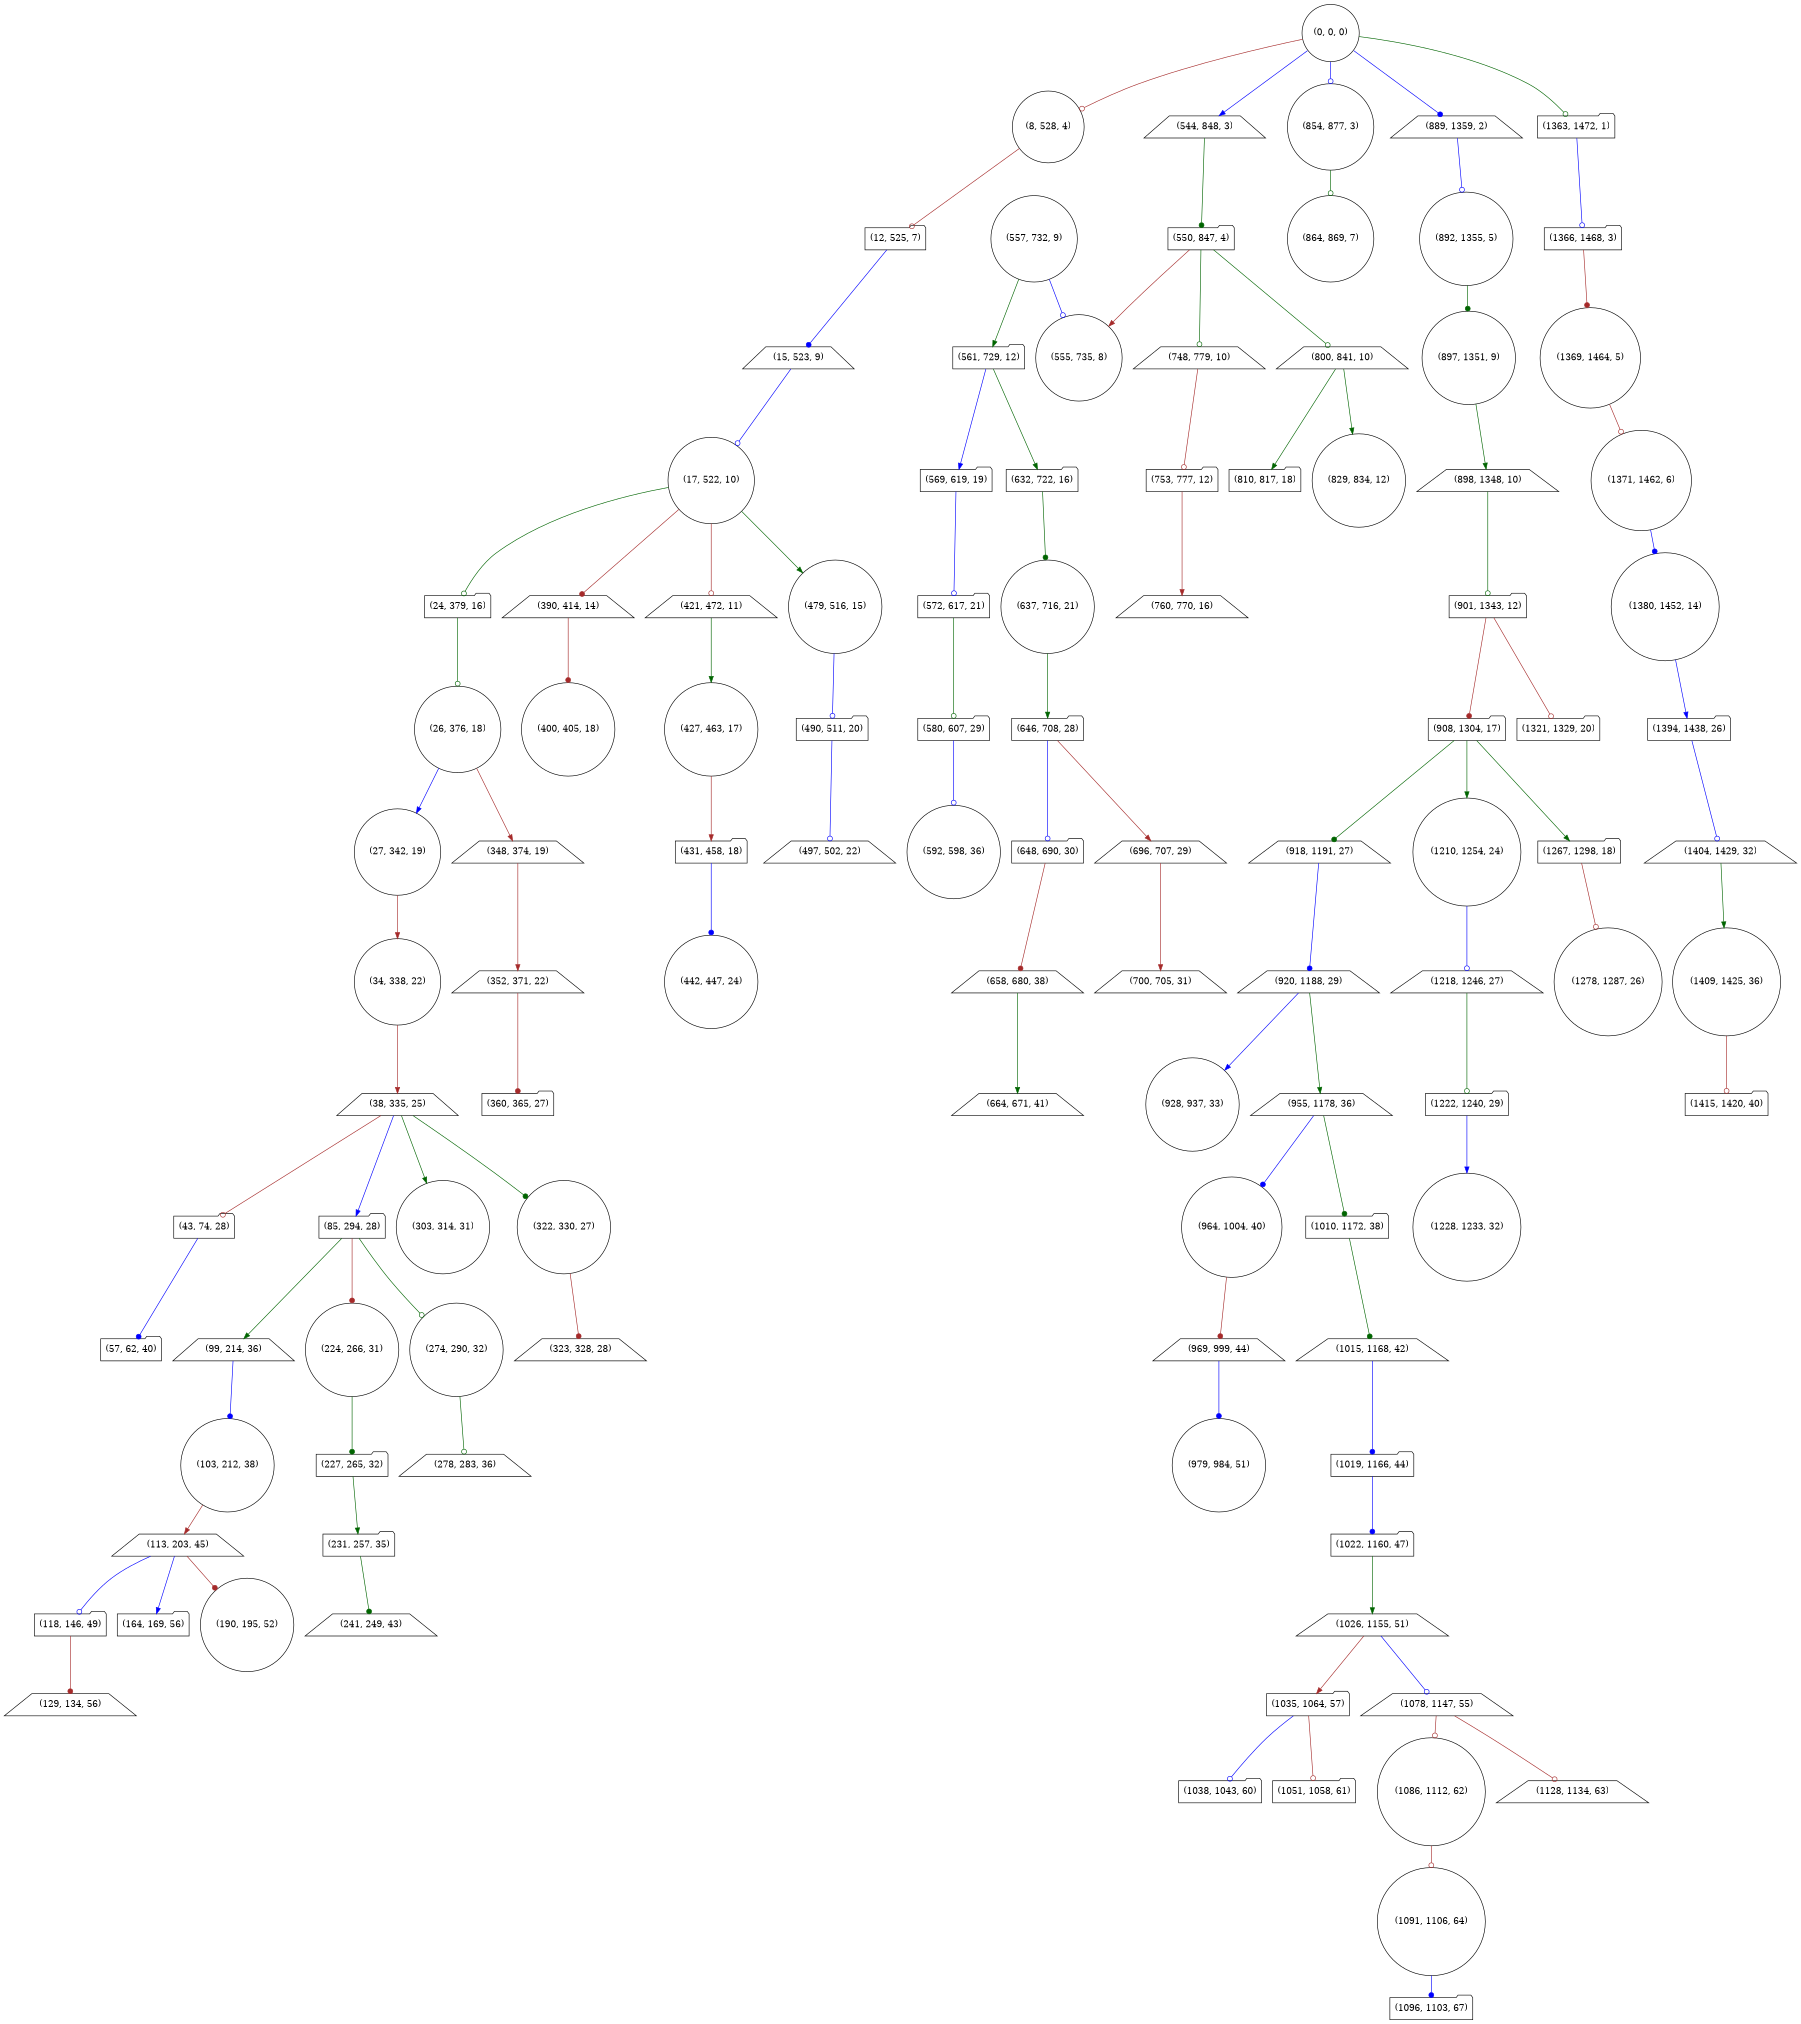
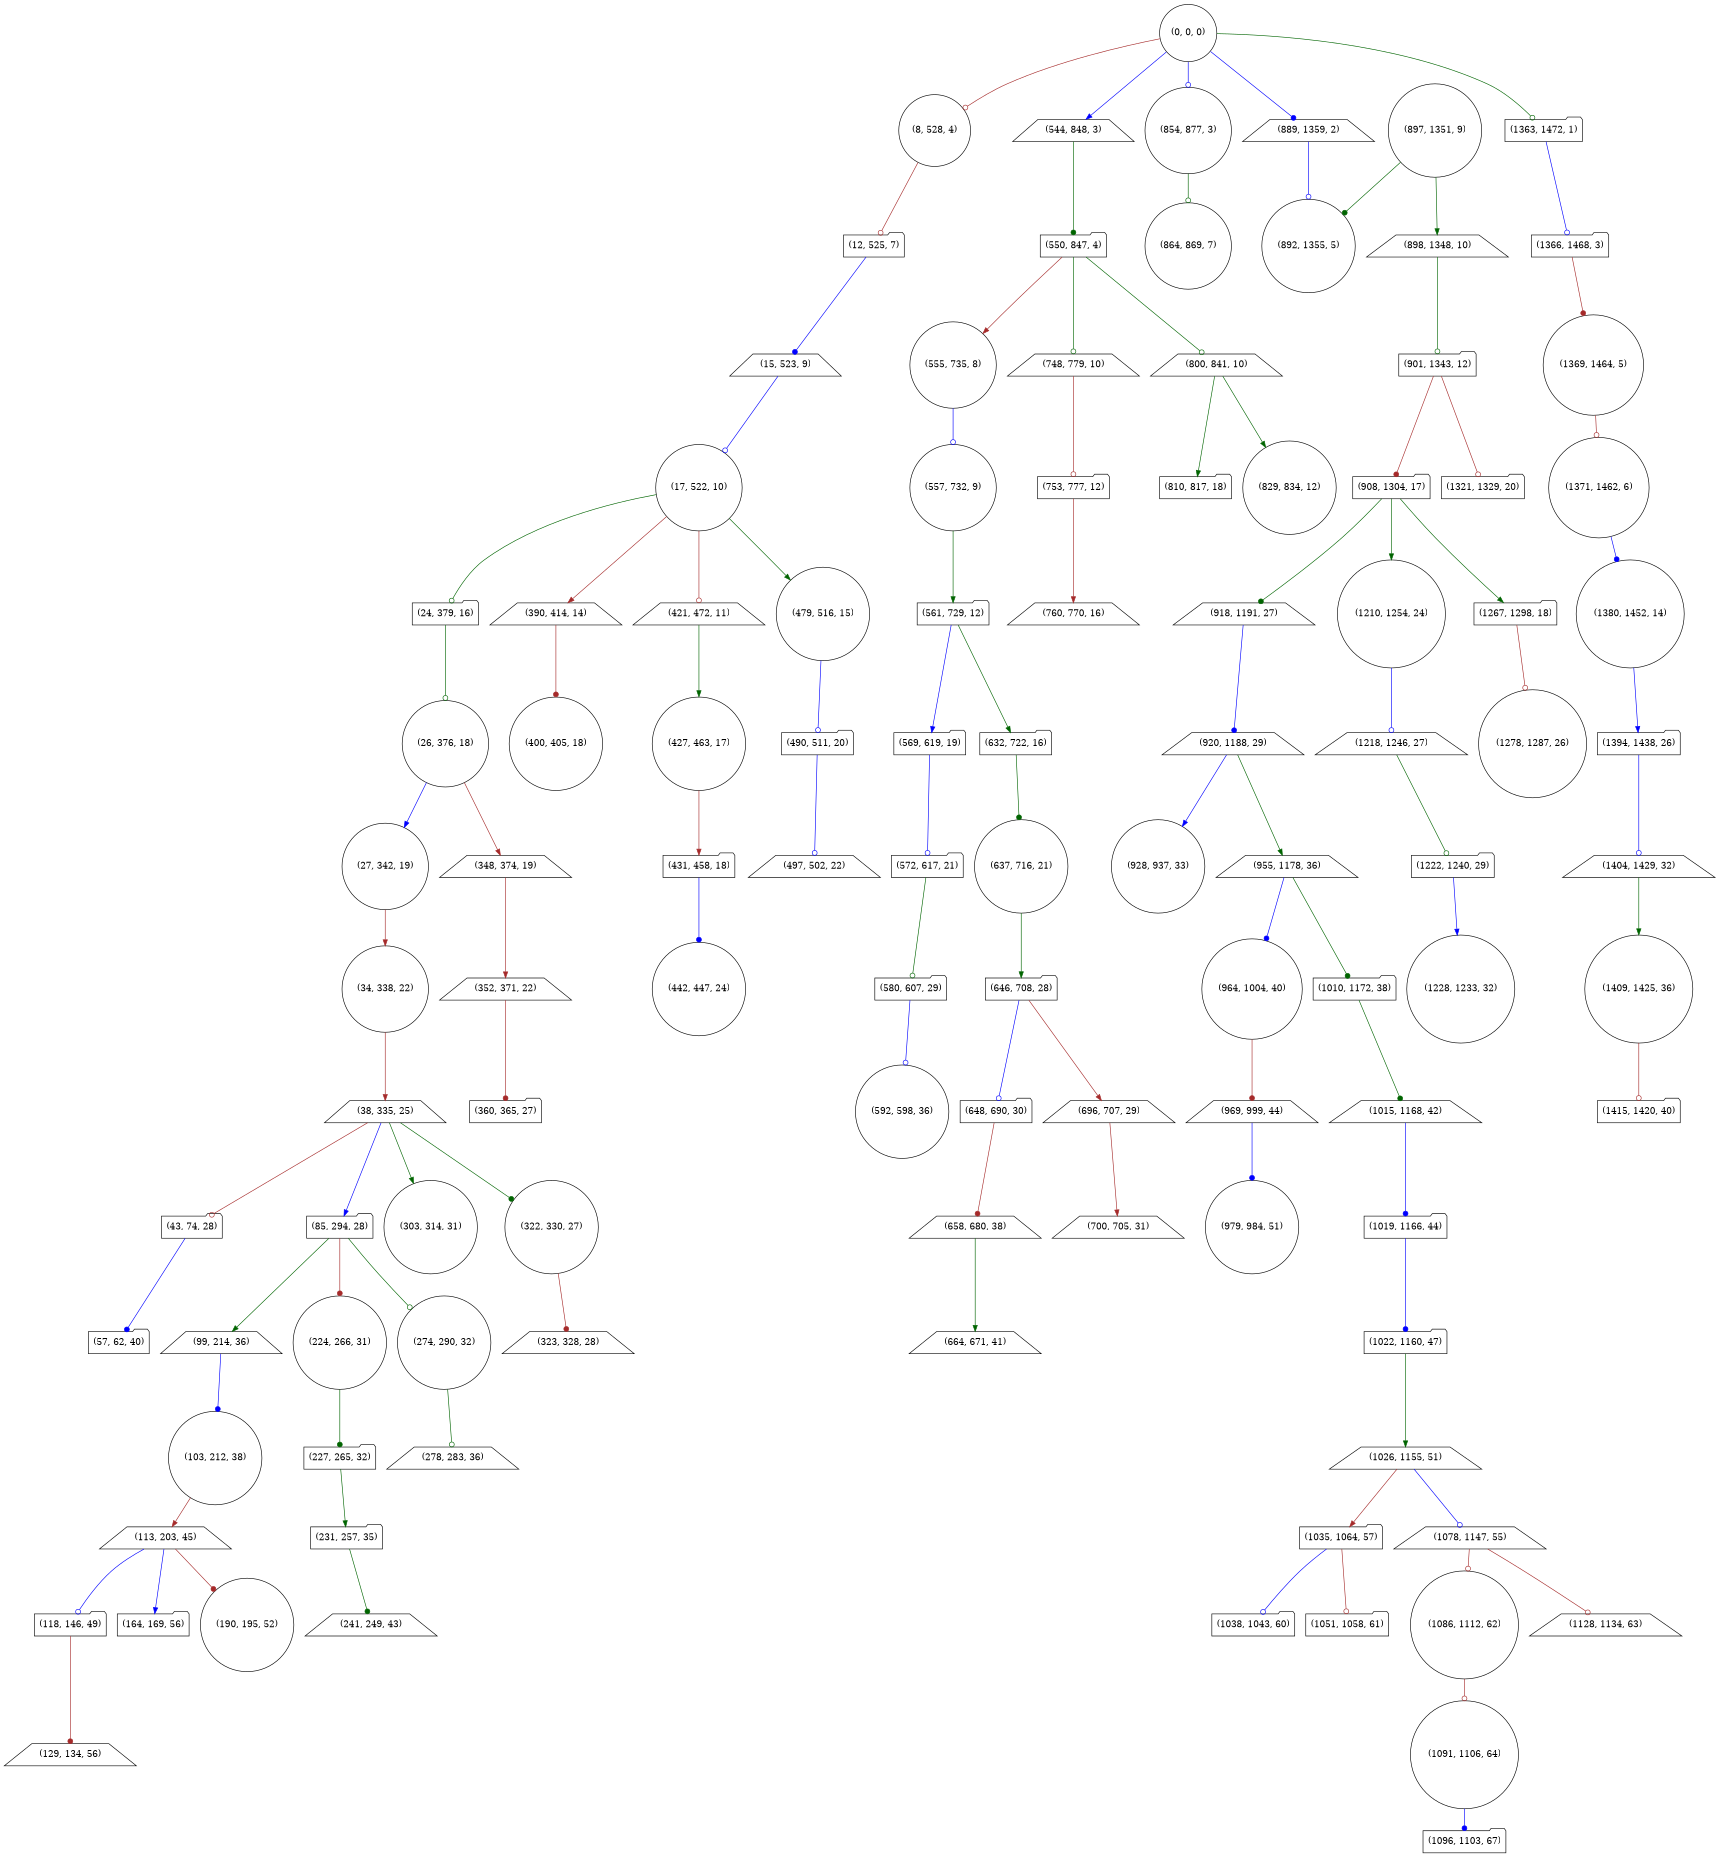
edge "(557, 732, 9)" -> "(555, 735, 8)": reversed
edge "(892, 1355, 5)" -> "(897, 1351, 9)": reversed
edge "(17, 522, 10)" -> "(390, 414, 14)": arrowhead dot -> normal
